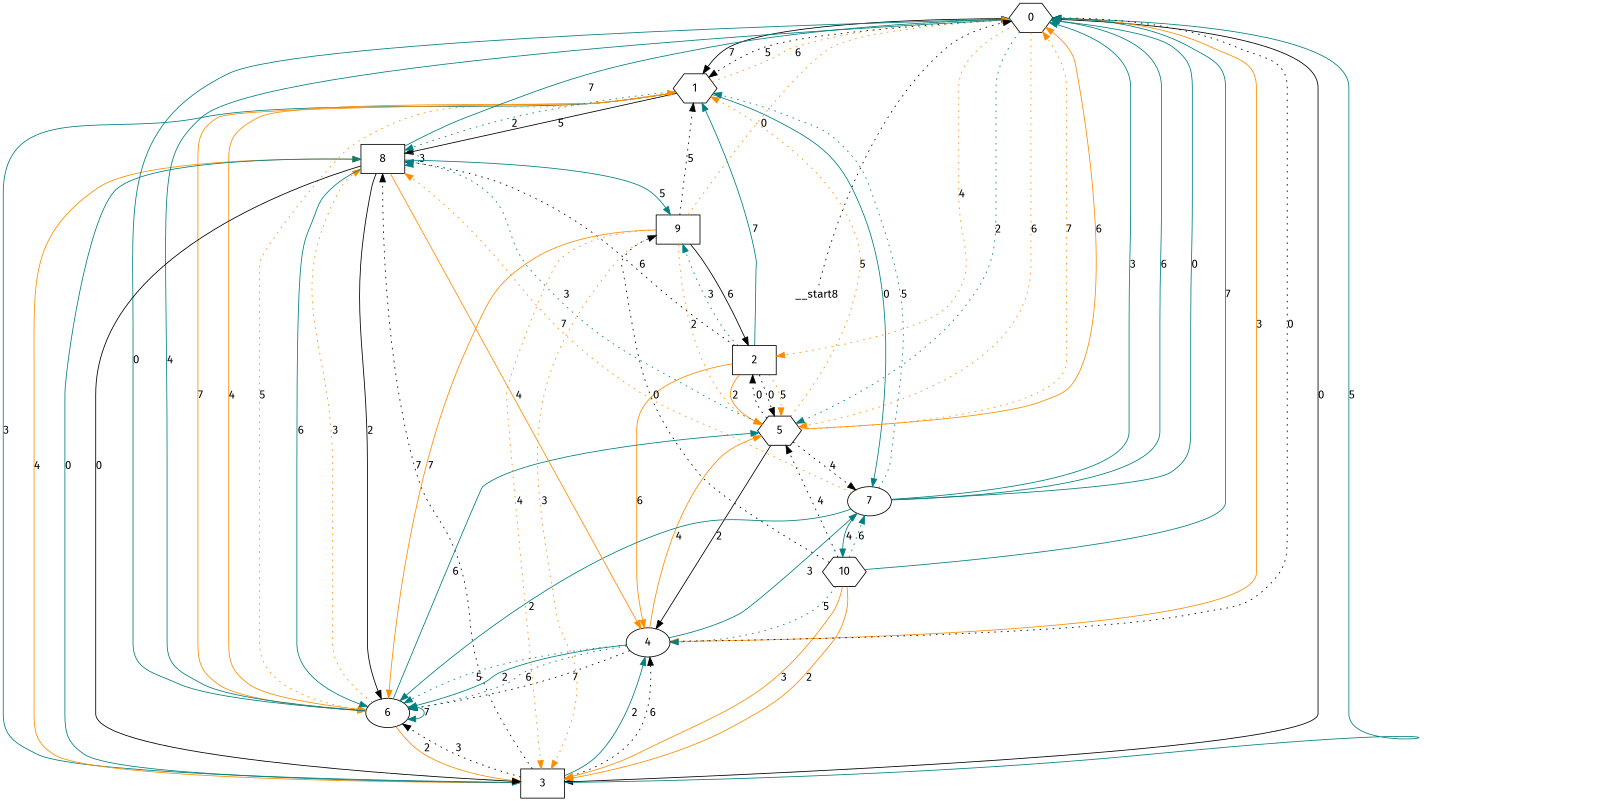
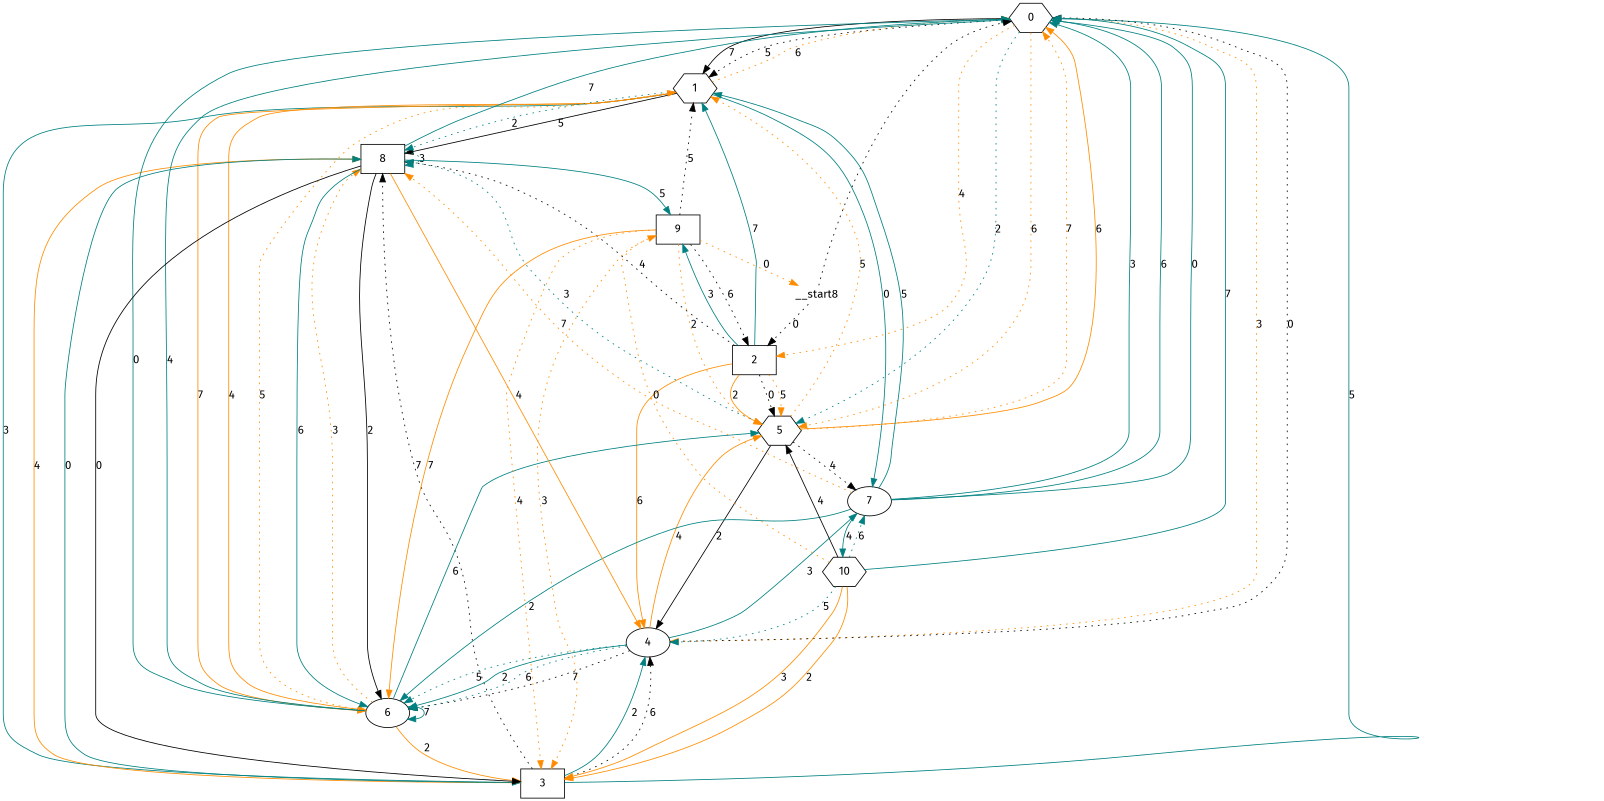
edge "9" -> "0": now "9" -> "__start8"
edge "7" -> "1": style dotted -> solid
edge "2" -> "8": label "6" -> "4"
edge "9" -> "2": style solid -> dotted
edge "2" -> "9": style dotted -> solid
edge "5" -> "2": now "__start8" -> "2"
edge "10" -> "9": color black -> darkorange
edge "10" -> "5": style dotted -> solid
edge "0" -> "4": style solid -> dotted
edge "0" -> "3": removed, label "0"
edge "3" -> "6": removed, label "3"
